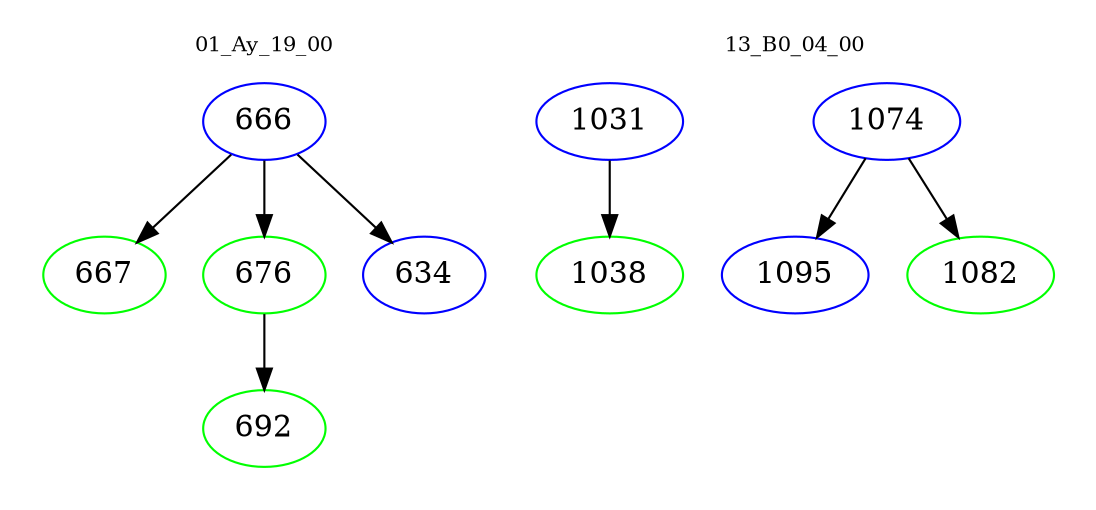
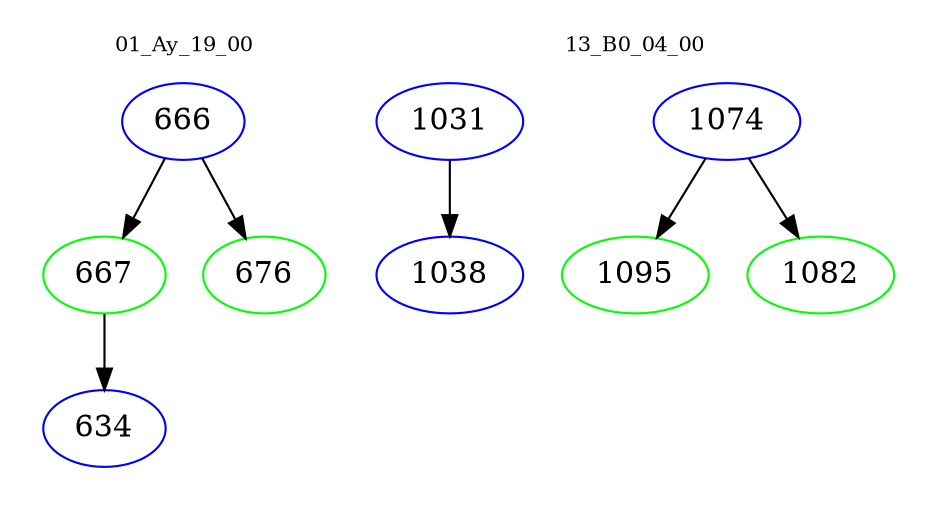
edge "666" -> "634": now "667" -> "634"
node "1038": color green -> blue
node "1095": color blue -> green
node "692": removed
